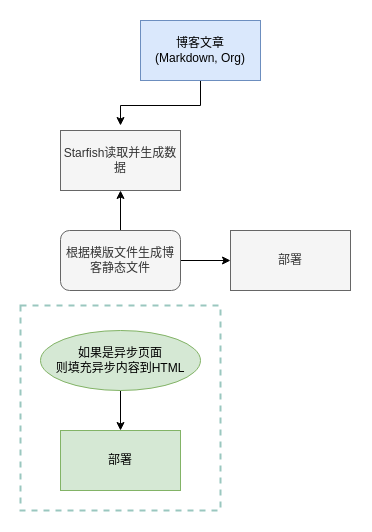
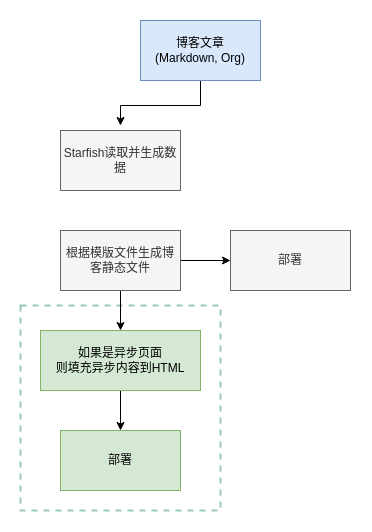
edge "根据模版文件生成博客静态文件" -> "Starfish读取并生成数据": now "根据模版文件生成博客静态文件" -> "如果是异步页面 则填充异步内容到HTML"
node "根据模版文件生成博客静态文件": shape rounded rectangle -> rectangle
node "如果是异步页面 则填充异步内容到HTML": shape ellipse -> rectangle
